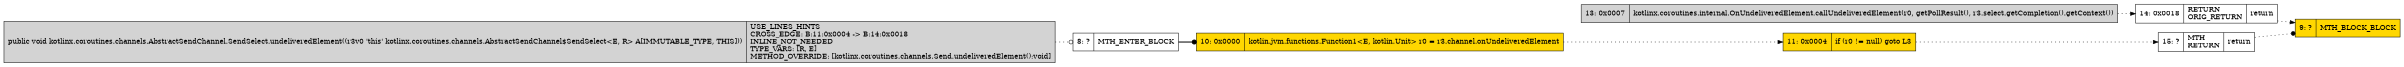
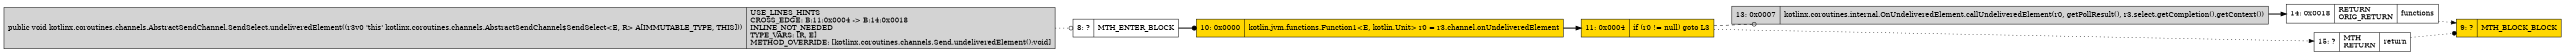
node "14: 0x0018": text "return" -> "functions"
edge "13: 0x0007" -> "14: 0x0018": style dotted -> bold
edge "11: 0x0004" -> "13: 0x0007": added
edge "10: 0x0000" -> "11: 0x0004": style dotted -> bold
